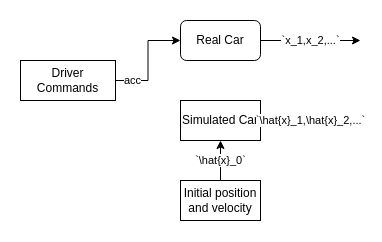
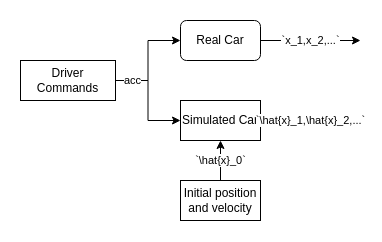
edge "Driver Commands" -> "Simulated Car": added
